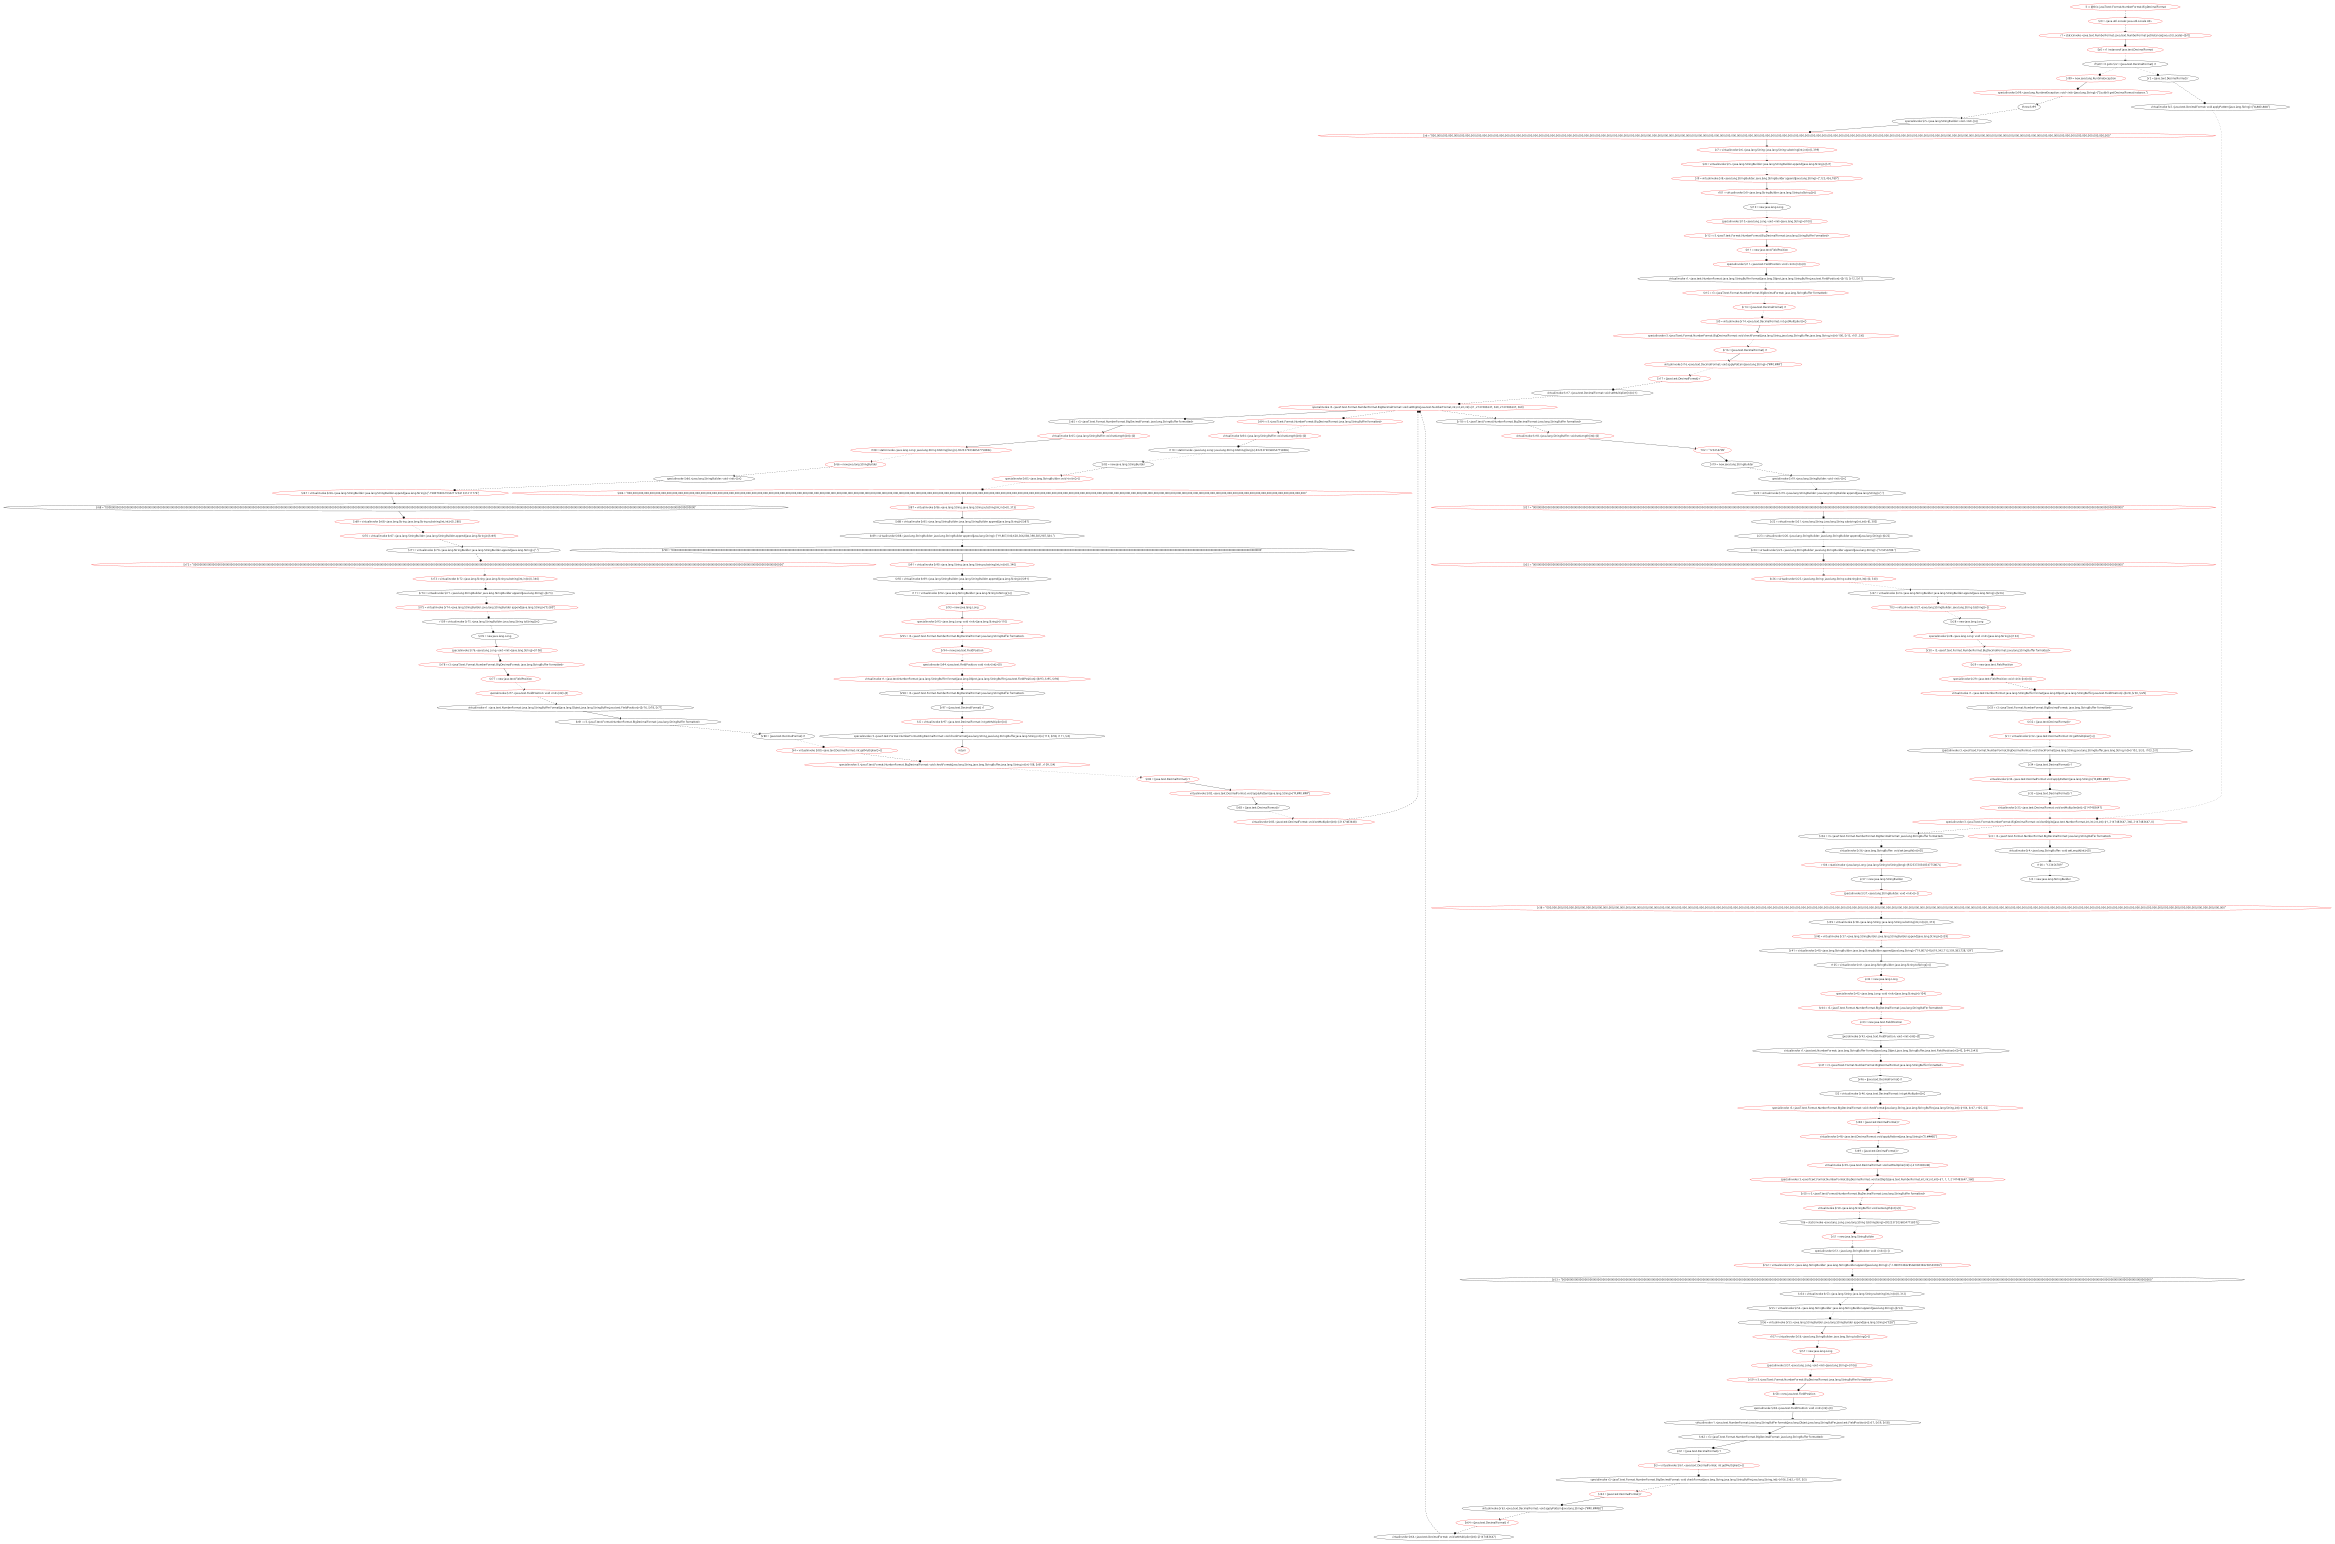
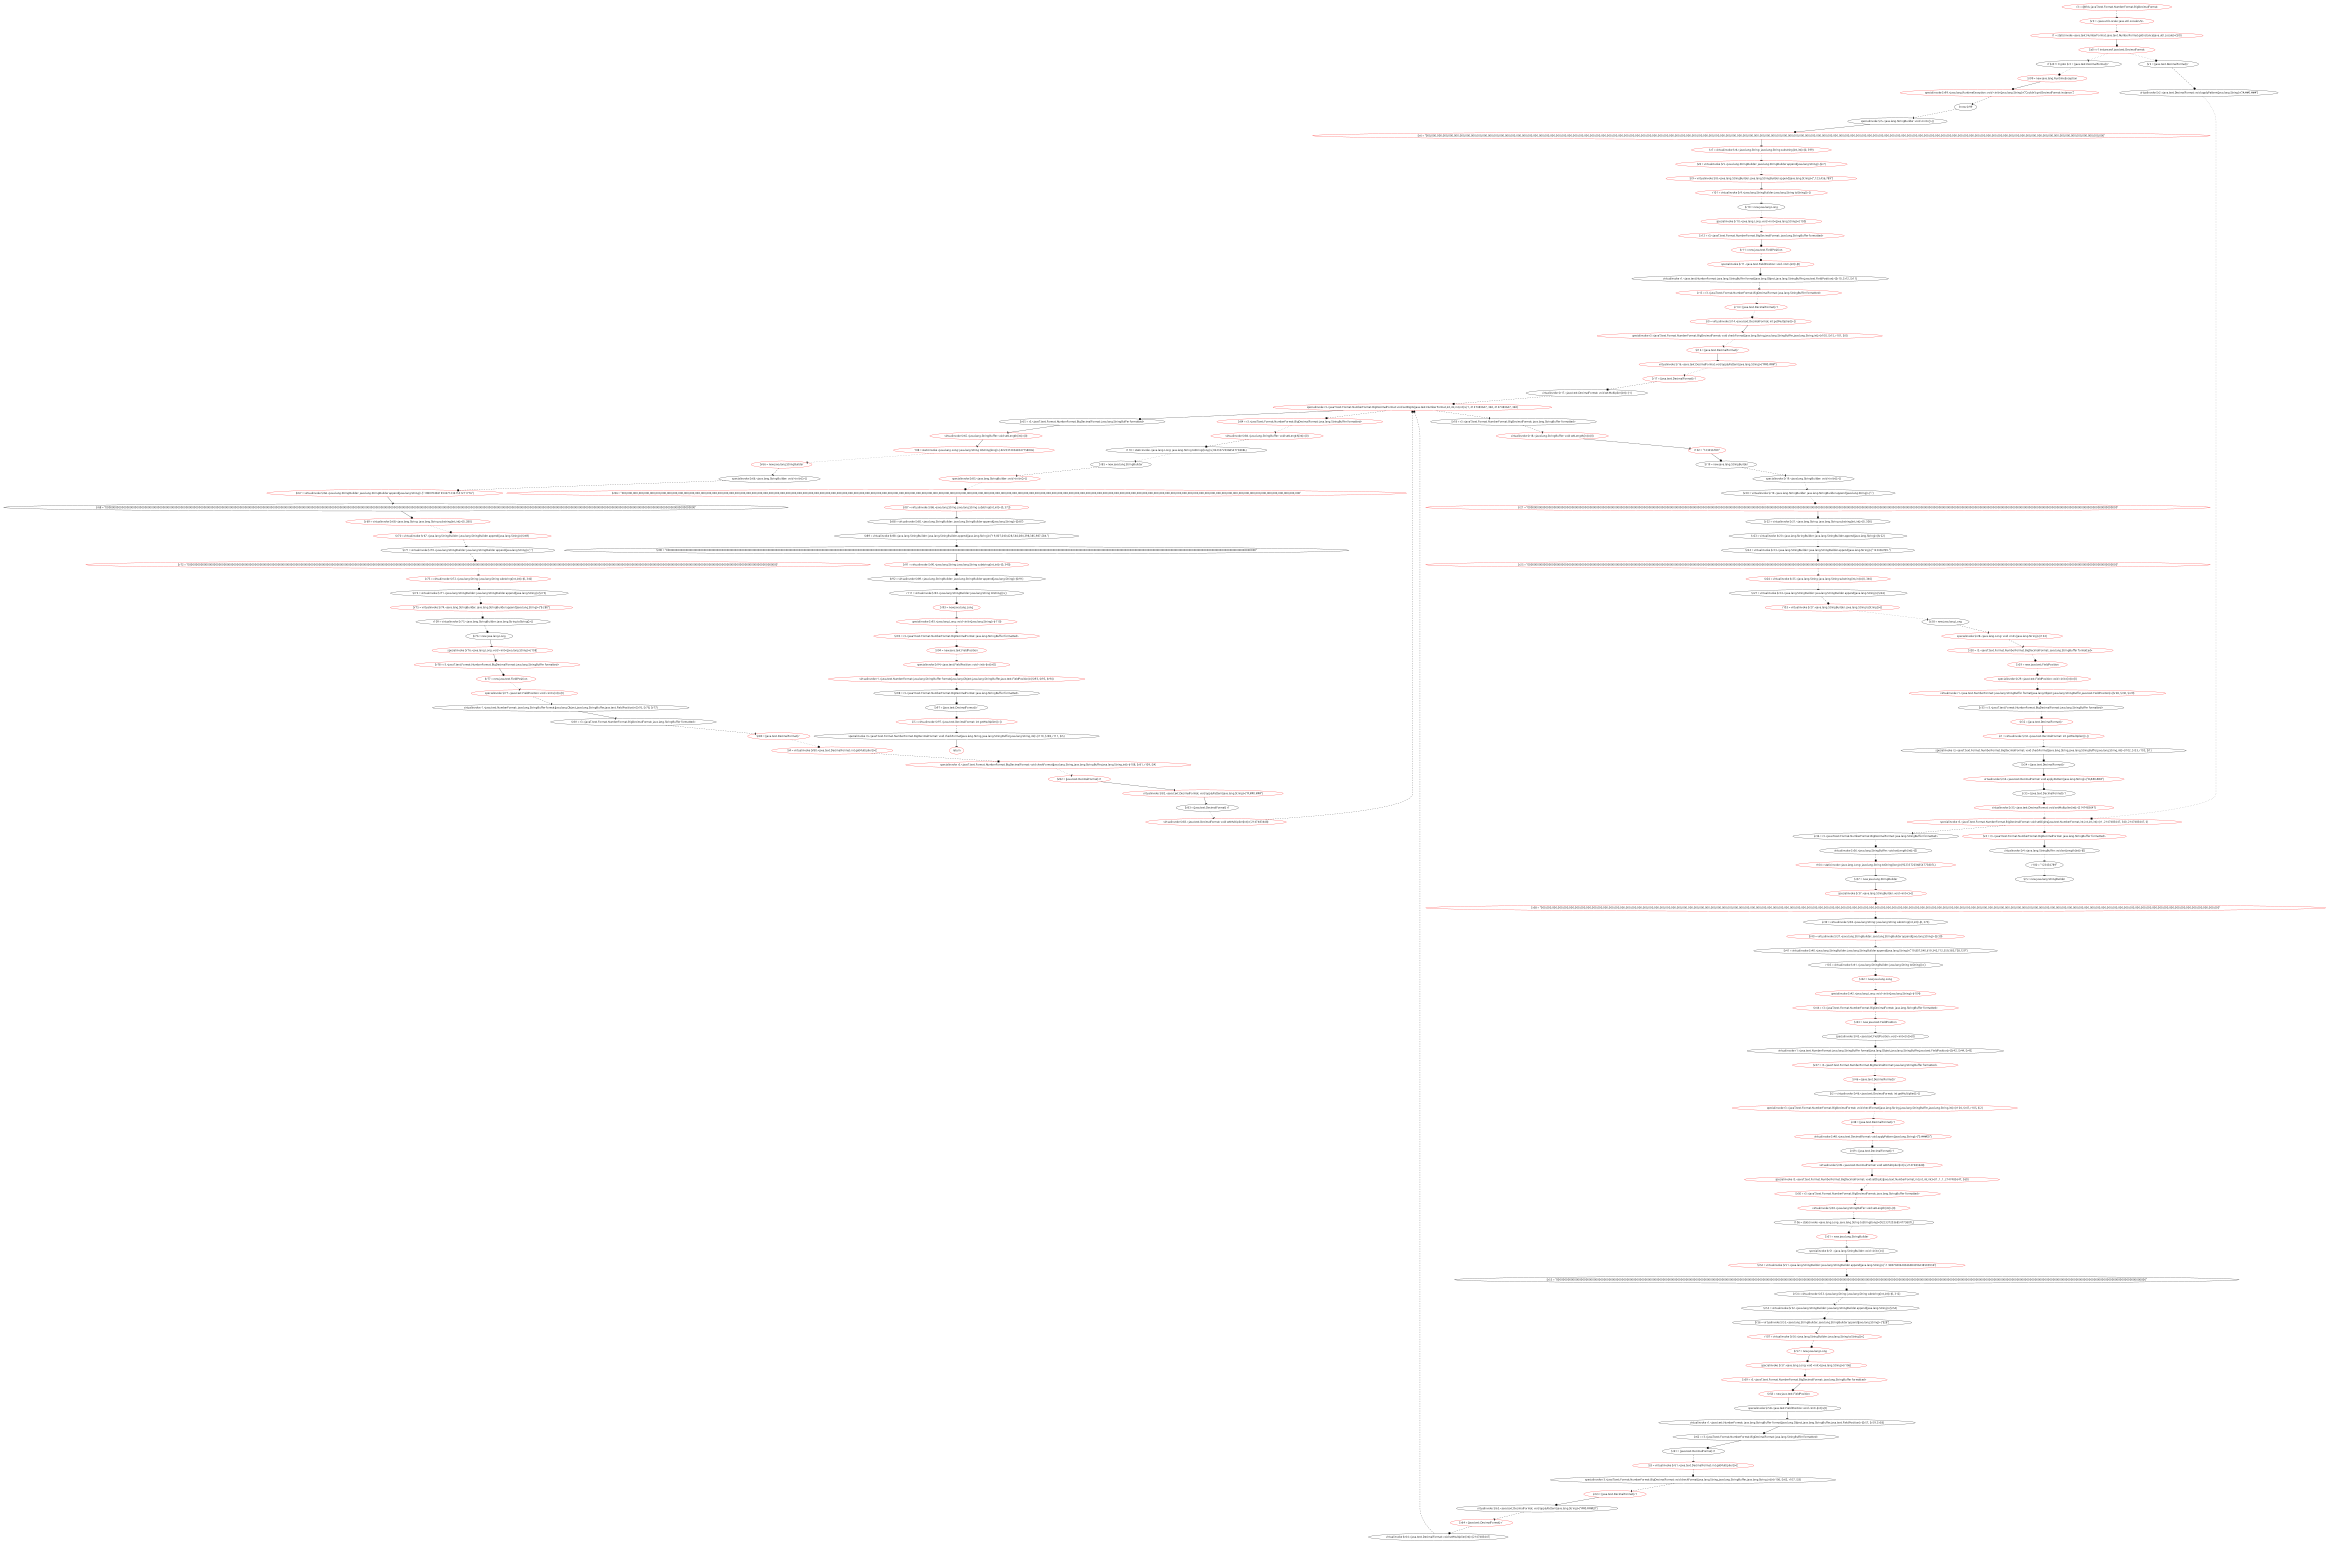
edge "if $z0 != 0 goto $r2 = (java.text.DecimalFormat) r1" -> "$r2 = (java.text.DecimalFormat) r1": now "$z0 = r1 instanceof java.text.DecimalFormat" -> "$r2 = (java.text.DecimalFormat) r1"
node "$r80 = (java.text.DecimalFormat) r1": color black -> red
node "$r46 = (java.text.DecimalFormat) r1": color black -> red
